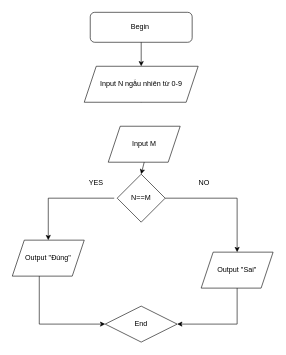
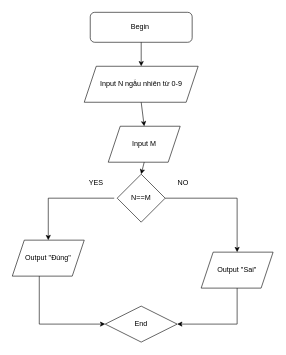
edge "Input N ngẫu nhiên từ 0-9" -> "Input M": added
node "NO": moved (204, 183) -> (183, 183)
